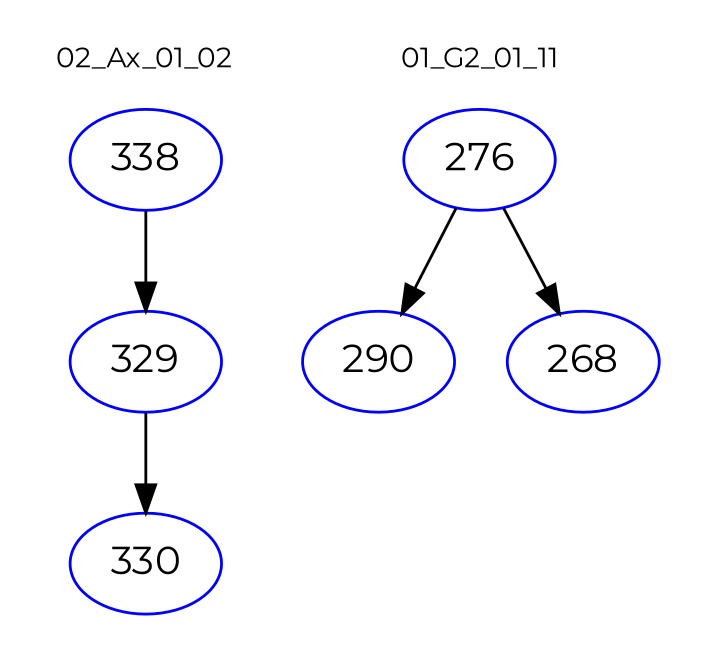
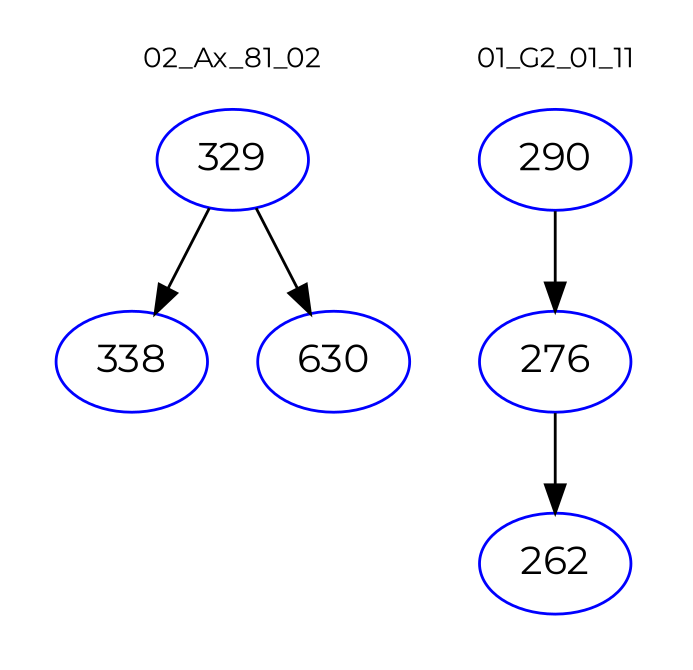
cluster "02_Ax_01_02": label "02_Ax_01_02" -> "02_Ax_81_02"
edge "338" -> "329": reversed
edge "276" -> "290": reversed
node "268": label "268" -> "262"
node "330": label "330" -> "630"
